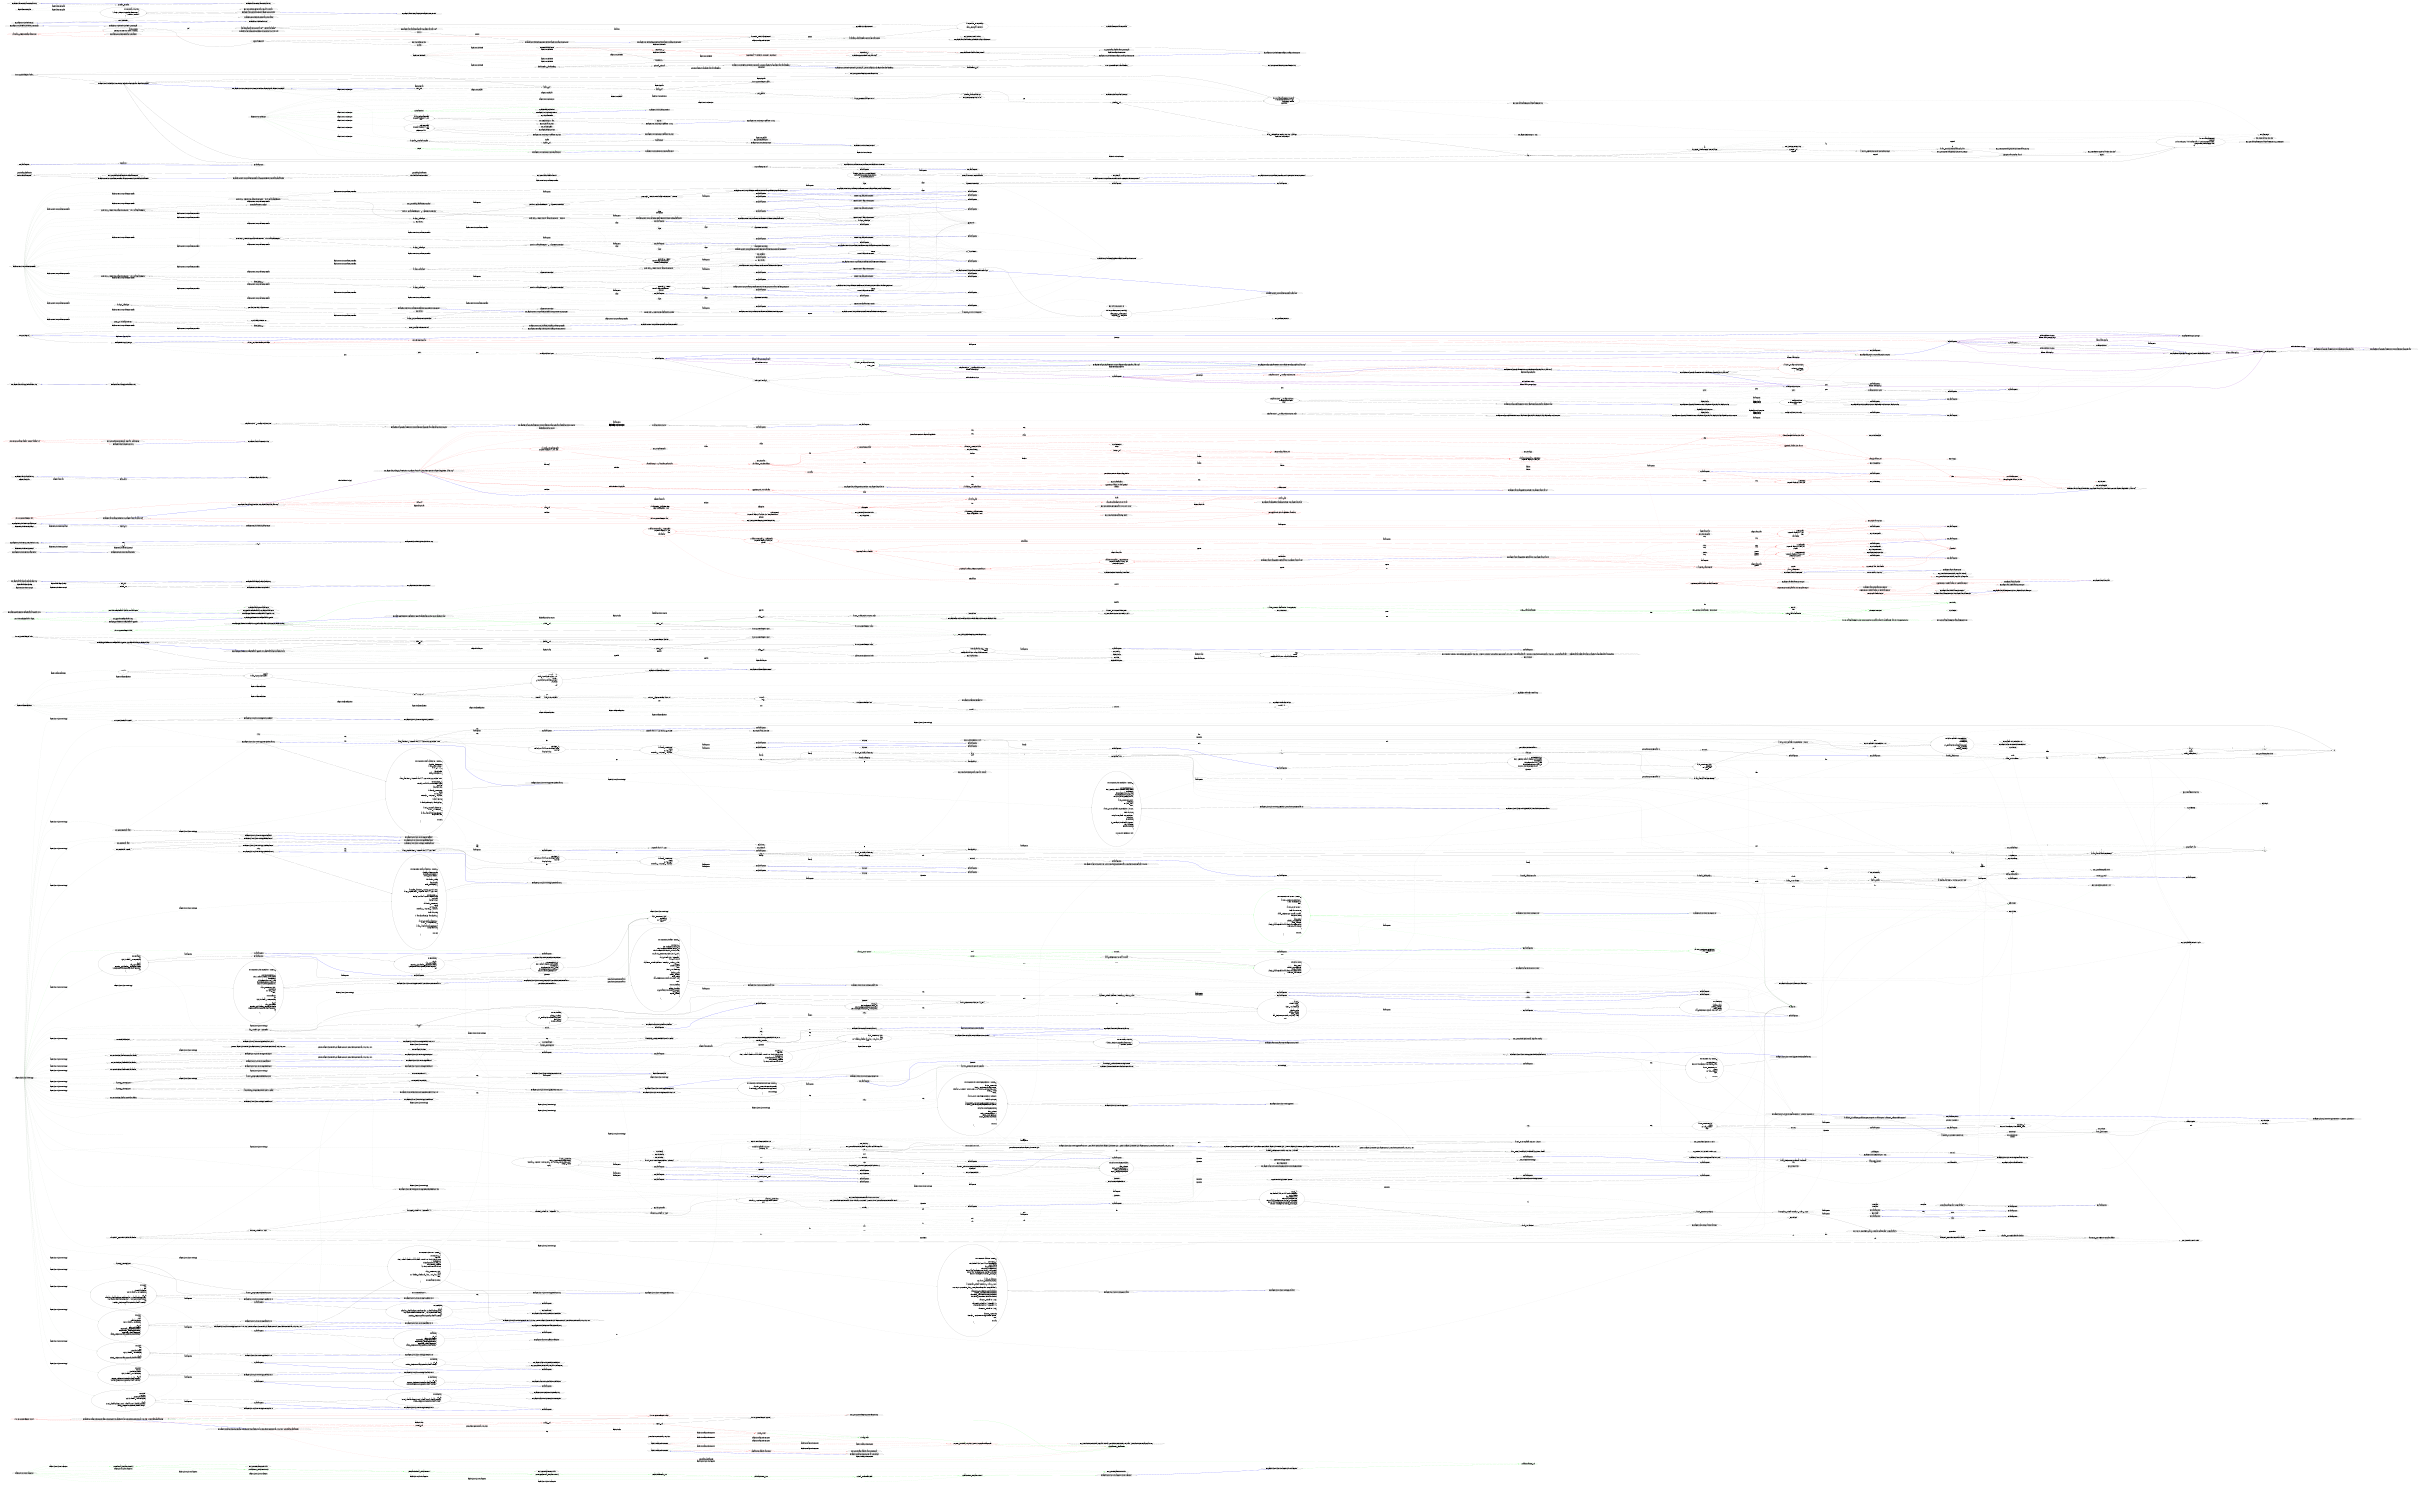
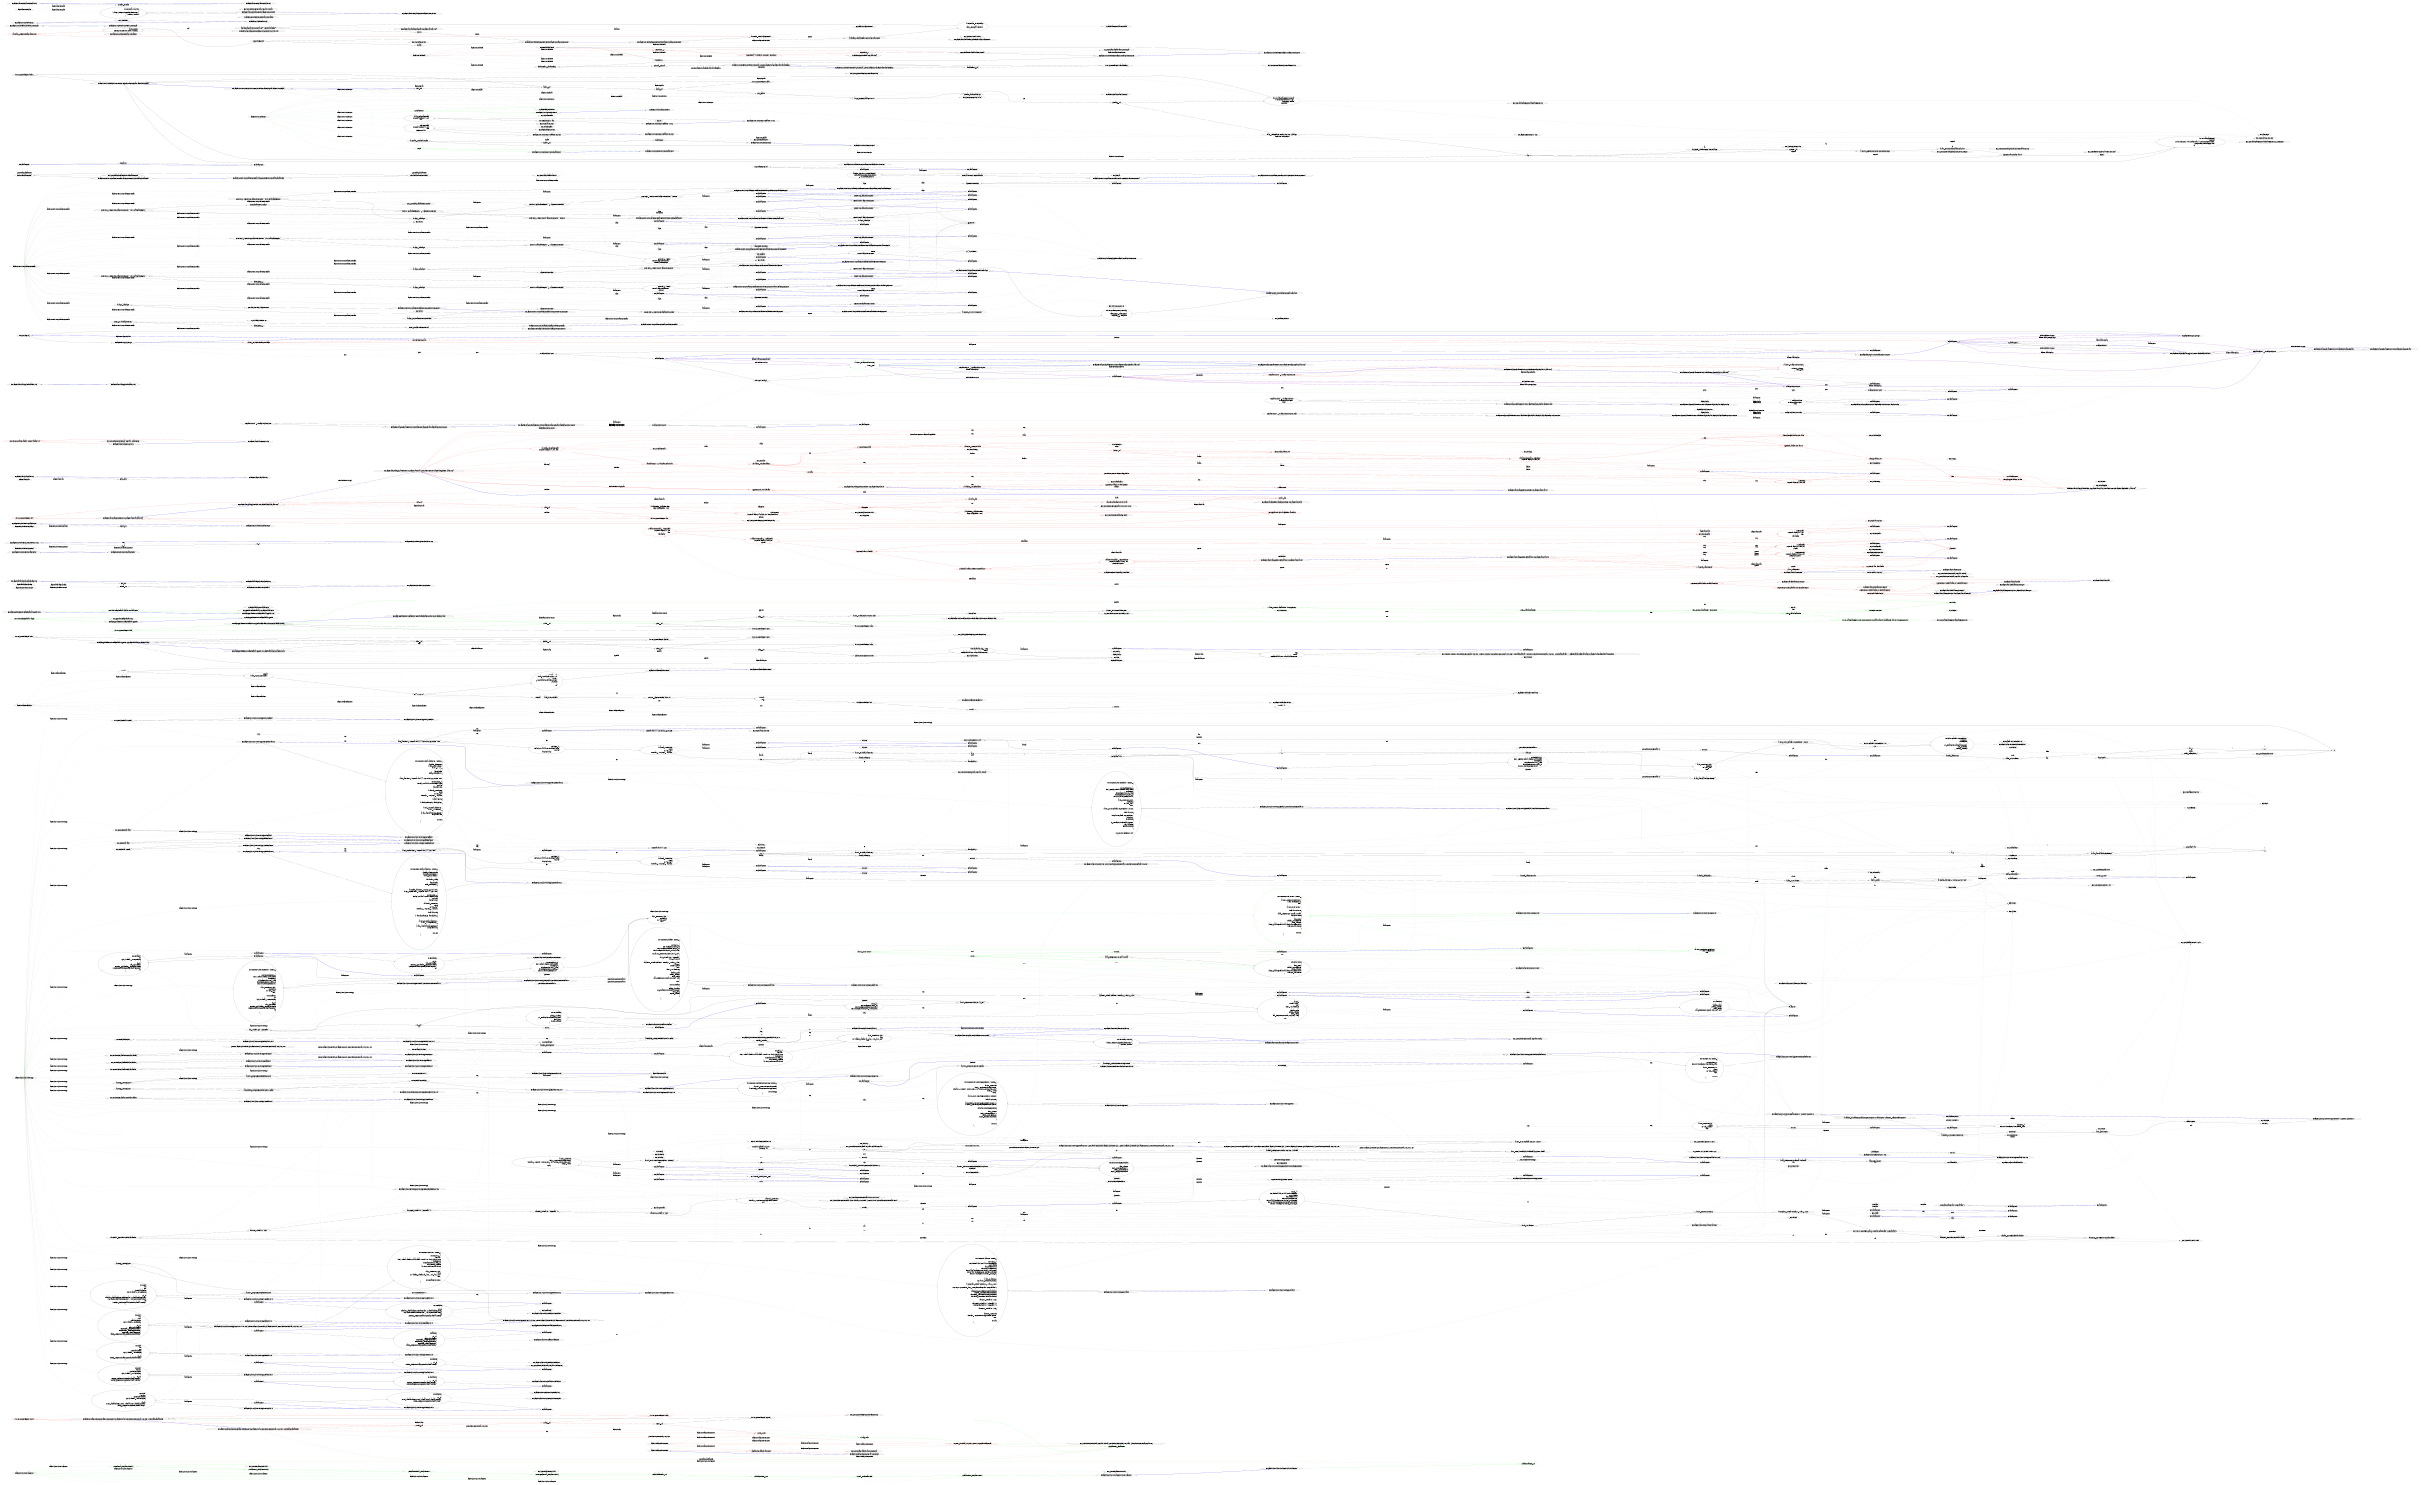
edge "Hangfire.Dashboard.Pages.LayoutPage" -> "Title = title": now "Hangfire.Dashboard.Pages.LayoutPage" -> "Performed = true"
edge "new[] { 10, 20, 50, 100 }" -> "Write(count == _pager.RecordsPerPage ? ''active'' : null)": now "new[] { 10, 20, 50, 100 }" -> "WriteLiteral('''' href='''')"
